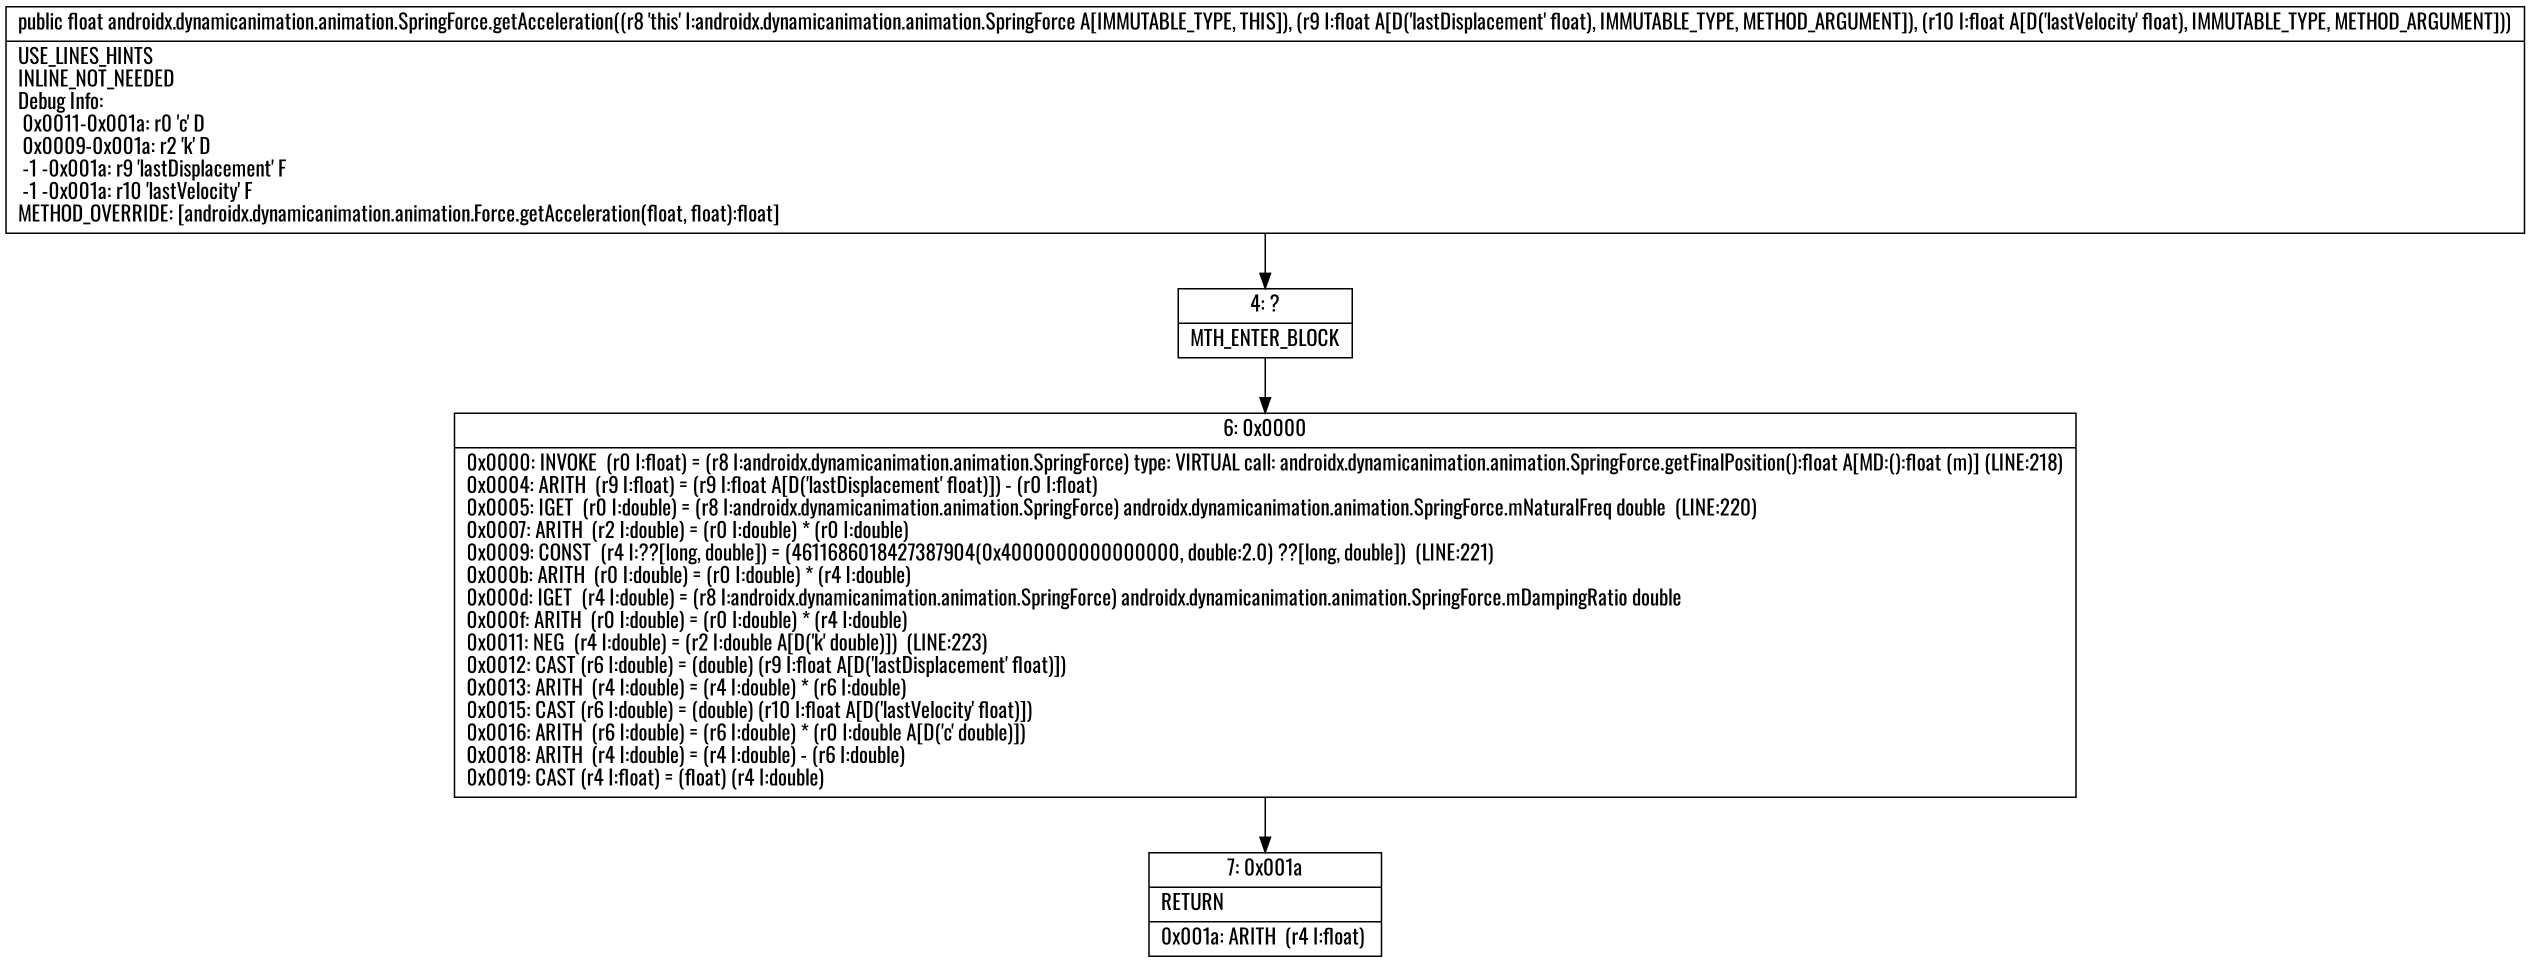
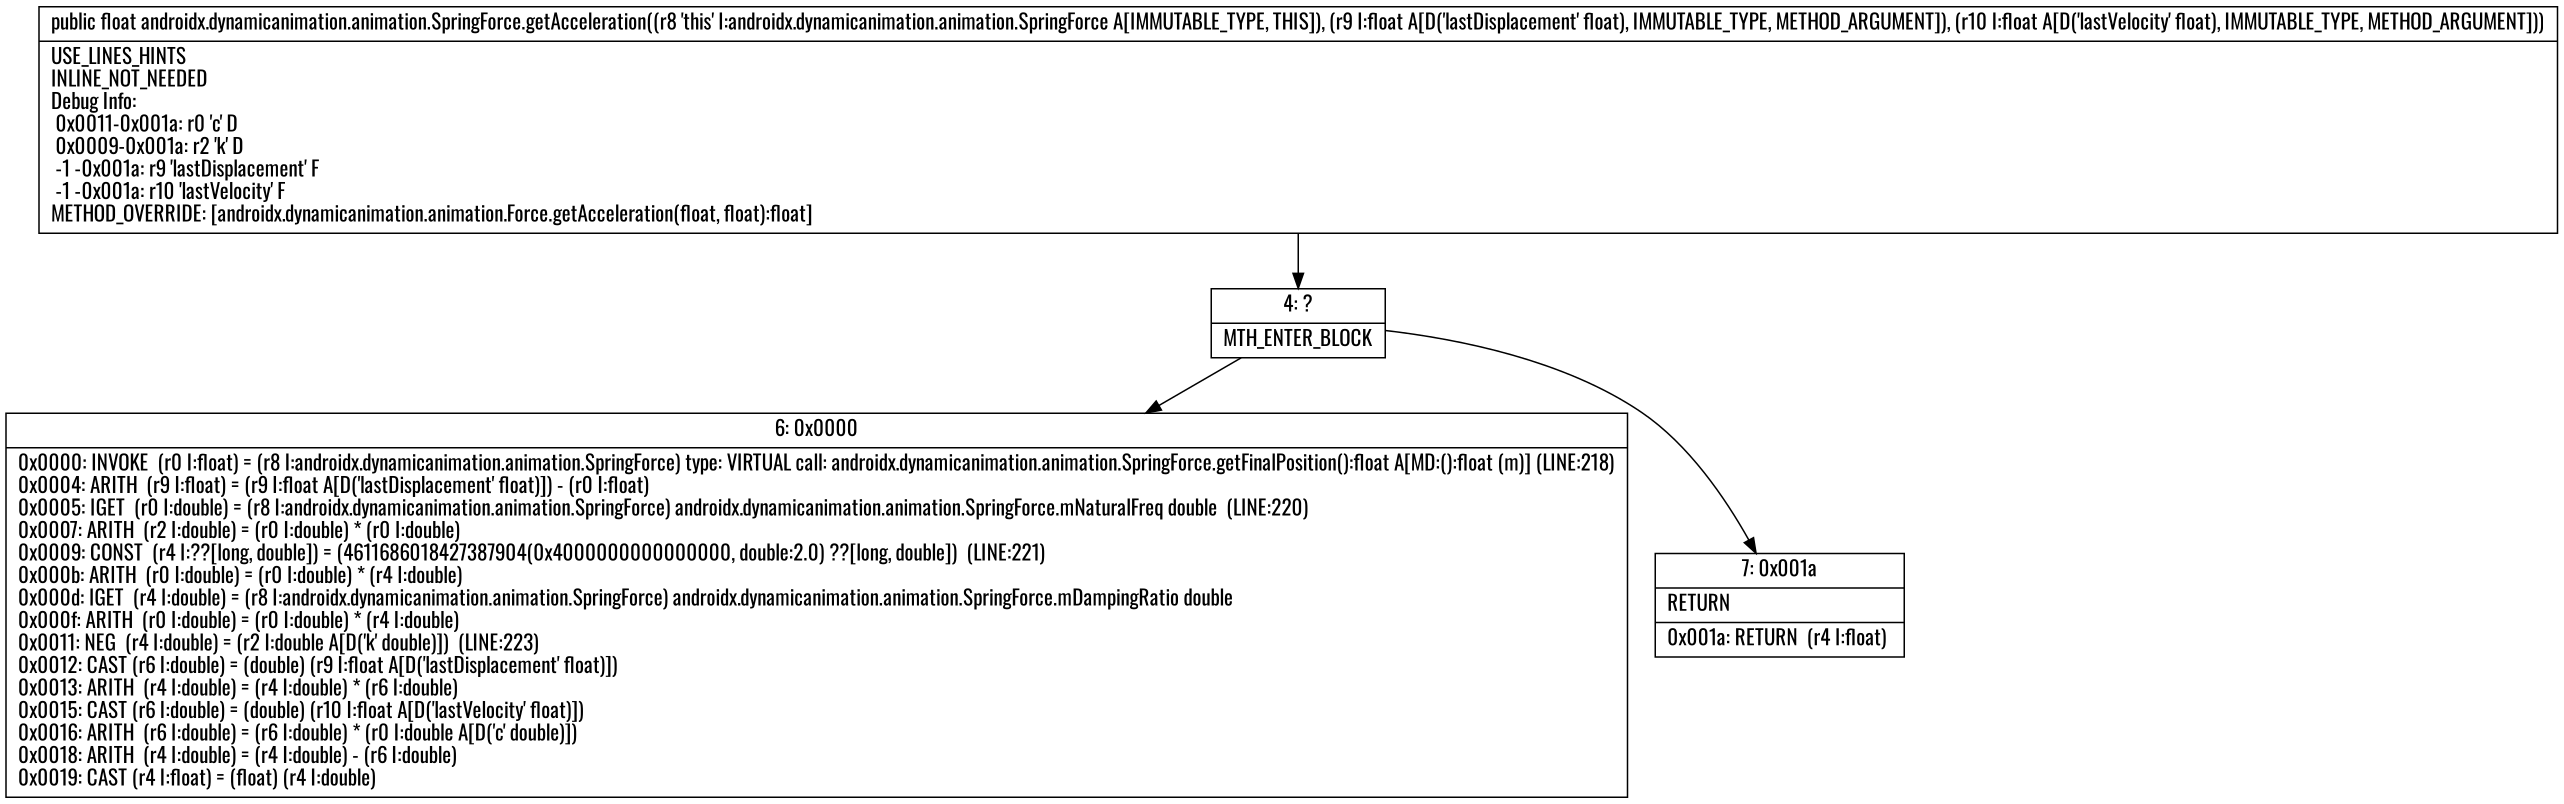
edge "6: 0x0000" -> "7: 0x001a": now "4: ?" -> "7: 0x001a"
node "7: 0x001a": text "0x001a: ARITH  (r4 I:float)" -> "0x001a: RETURN  (r4 I:float)"
